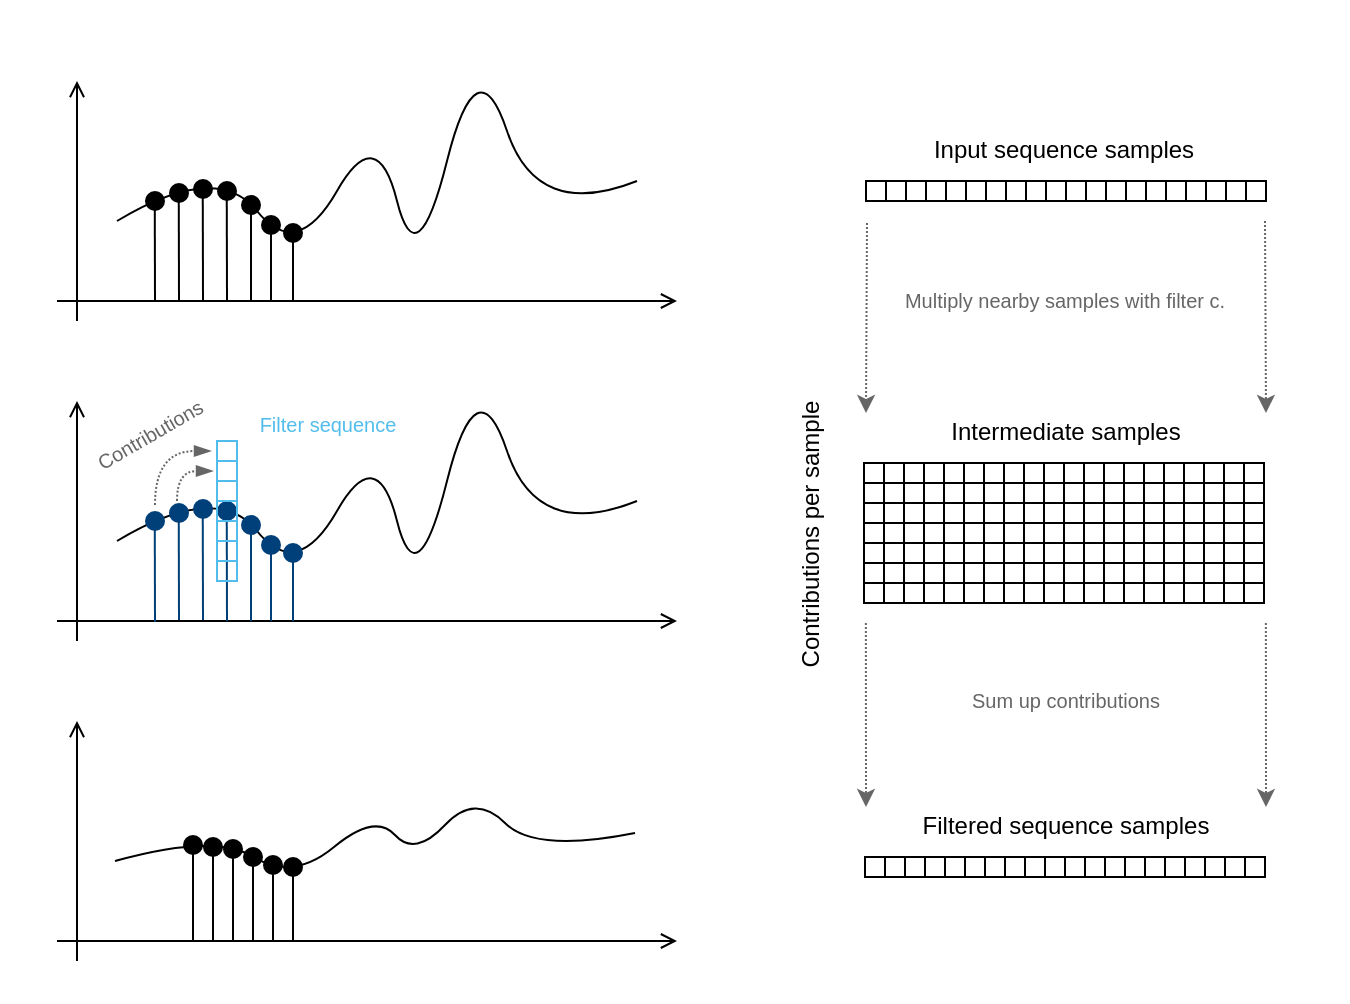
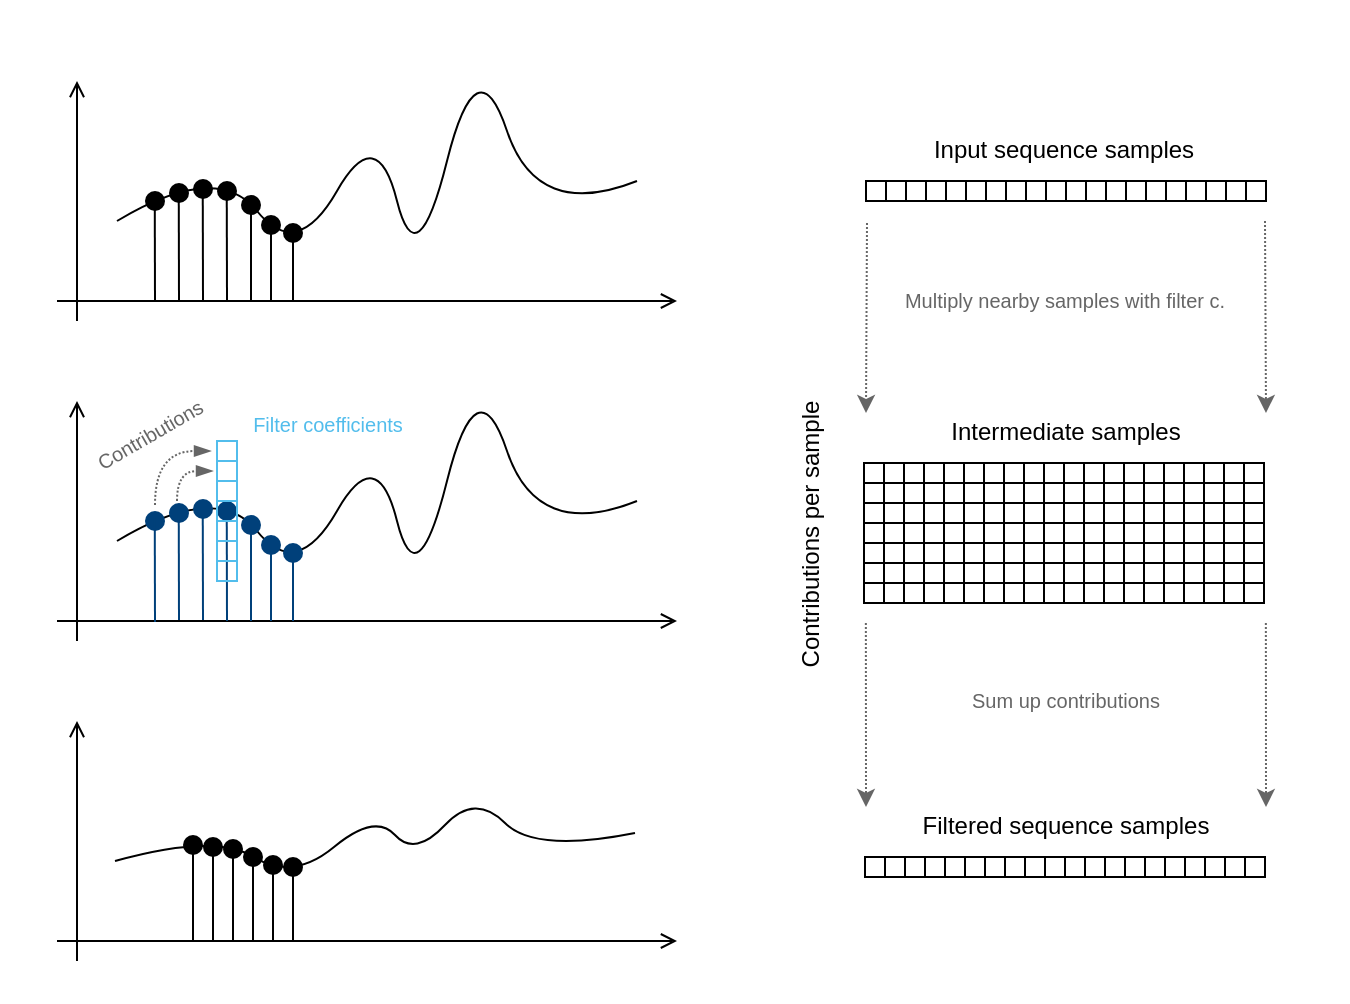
node "Filter sequence": label "Filter sequence" -> "Filter coefficients"
